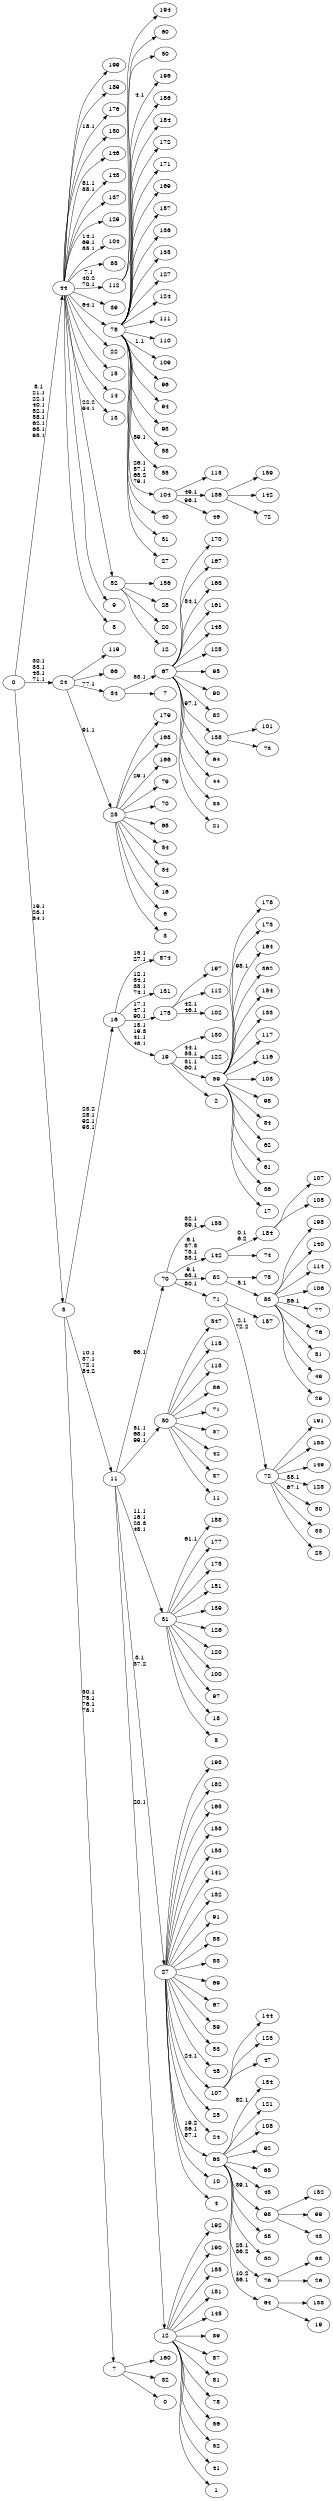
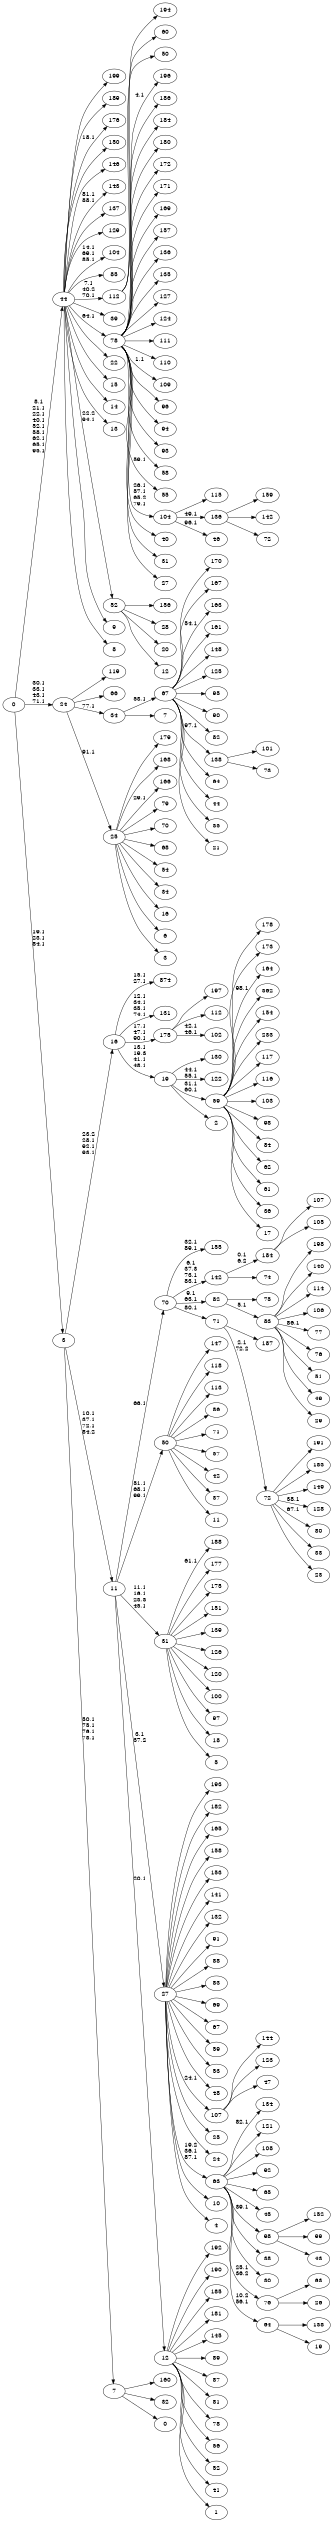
node "180": added
node "133": label "133" -> "233"
node "547": label "547" -> "147"
